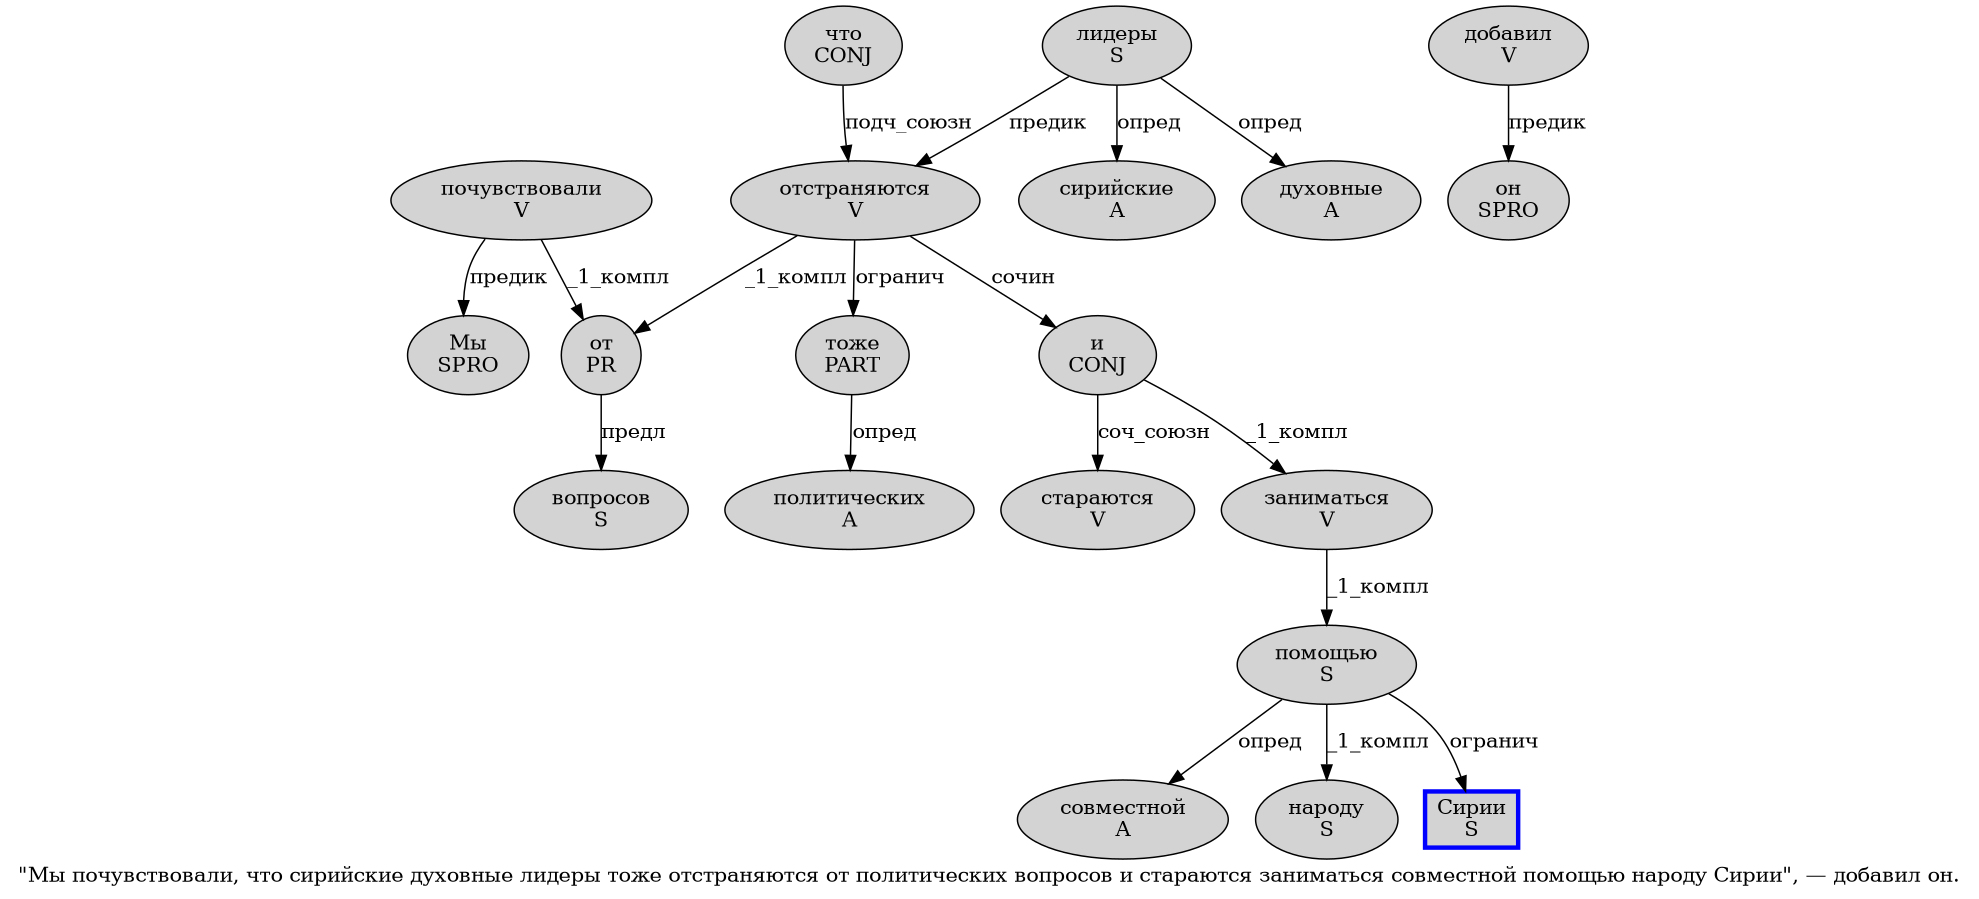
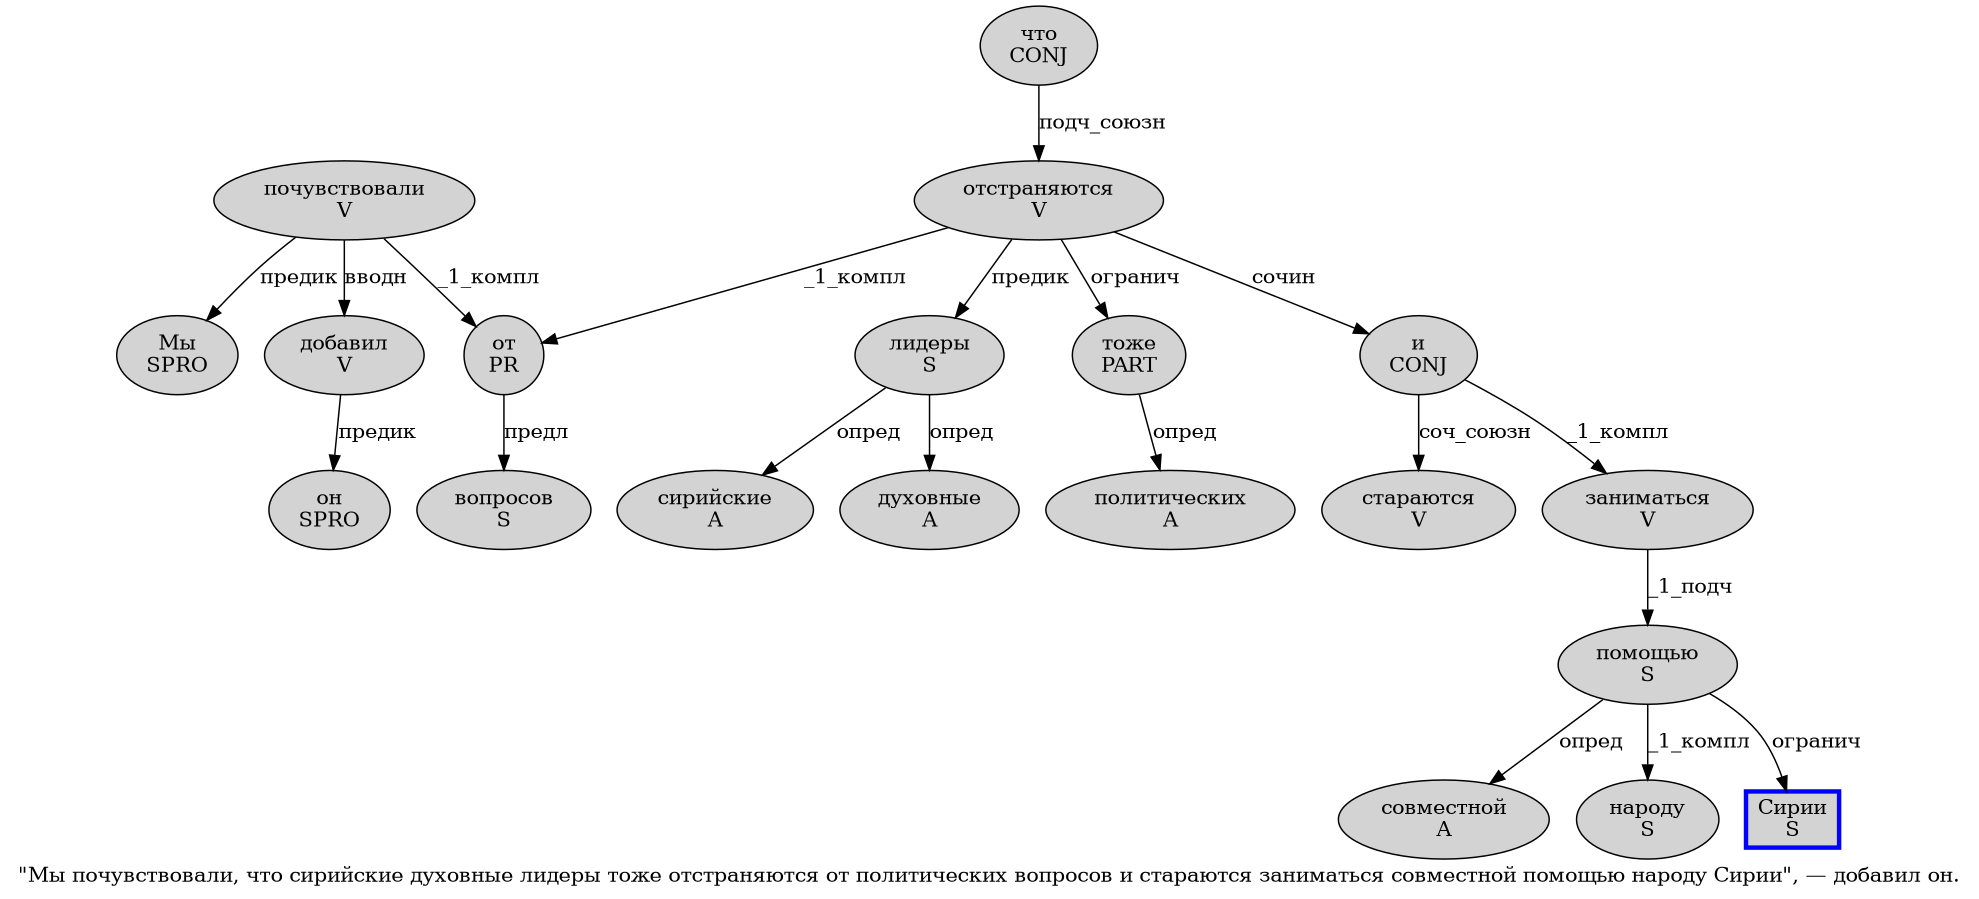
edge "лидеры S" -> "отстраняются V": reversed
edge "почувствовали V" -> "добавил V": added, label "вводн"
edge "заниматься V" -> "помощью S": label "_1_компл" -> "_1_подч"
